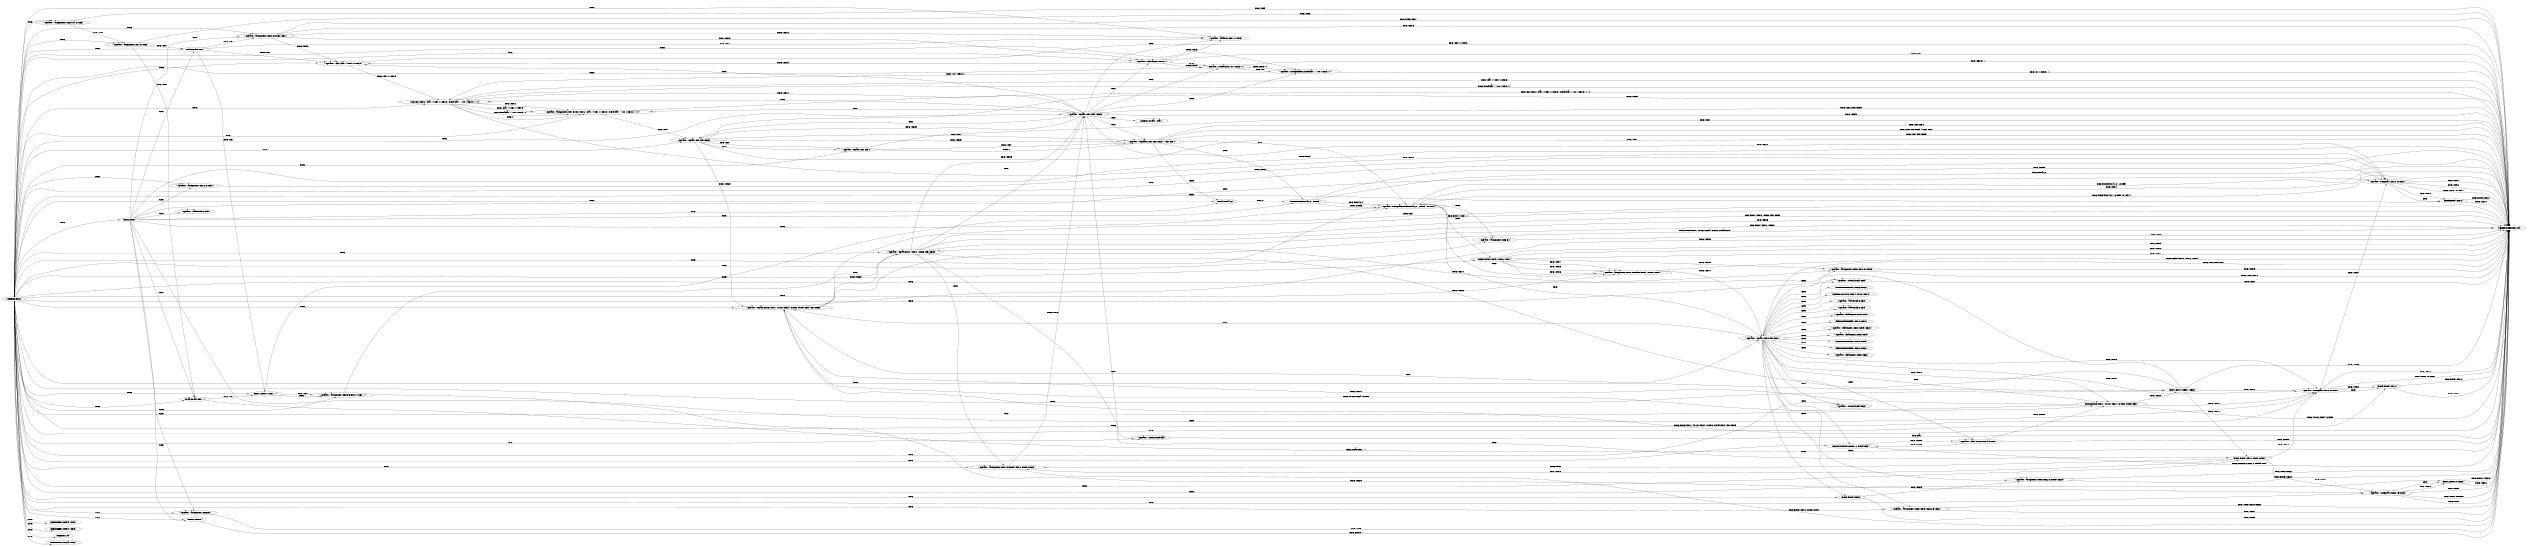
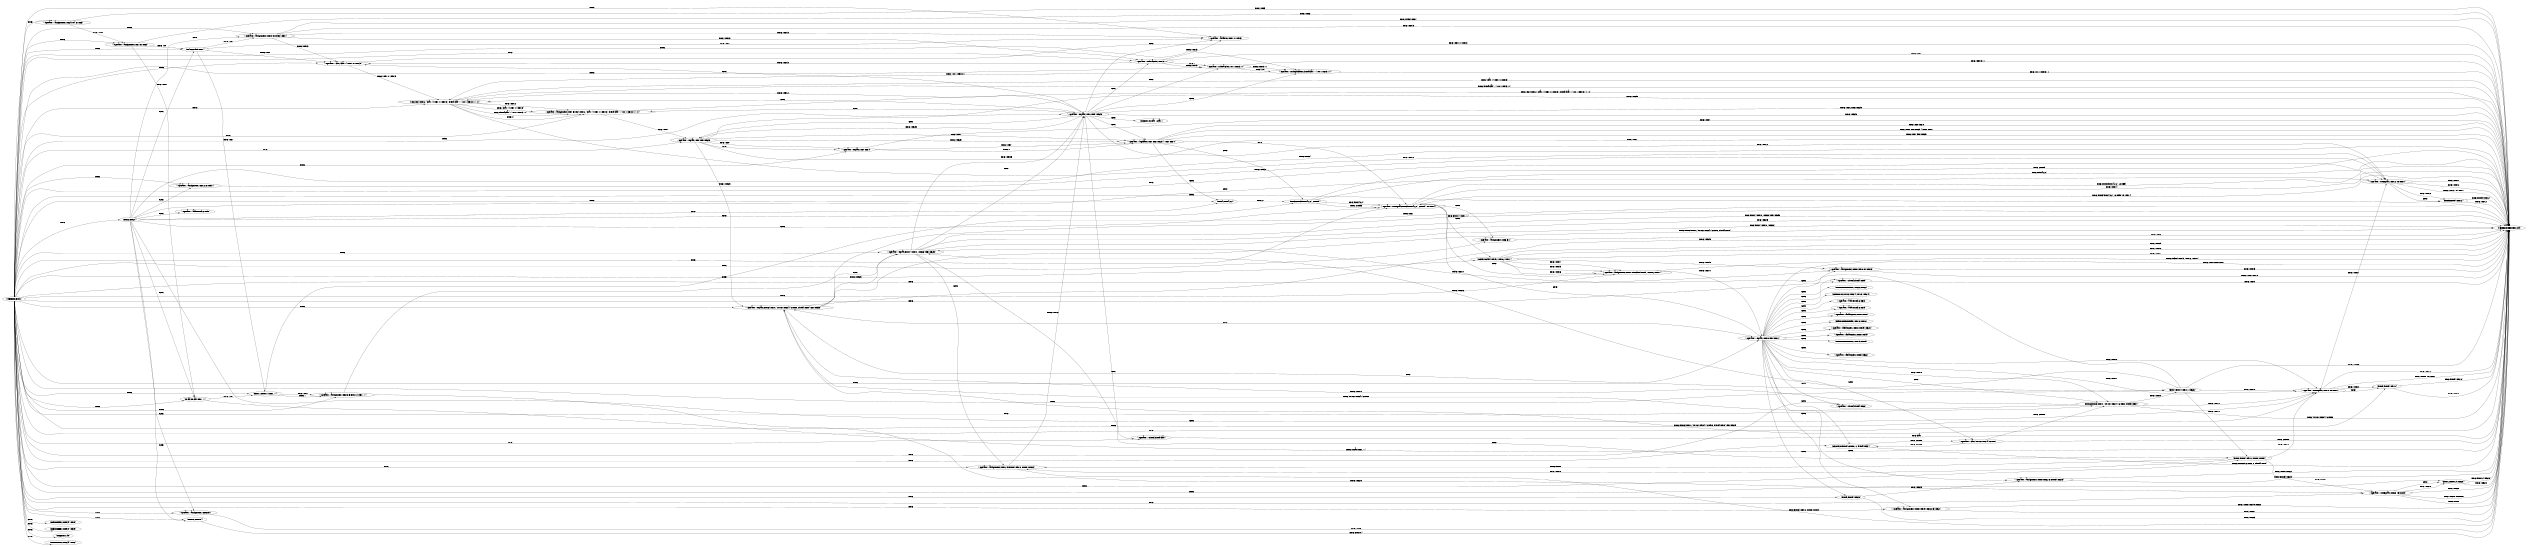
edge "(<operator>.assignment,VAR1 = VAR2)" -> "(strlen,strlen(VAR1))": label "DDG: VAR1" -> "DDG: 100"
node "(FIELD_IDENTIFIER,VAR20,VAR20)": removed
node "(FUN7,FUN7(VAR50, VAR26))": label "(FUN7,FUN7(VAR50, VAR26))" -> "(FUN7,FUN7(VAR10, VAR26))"
